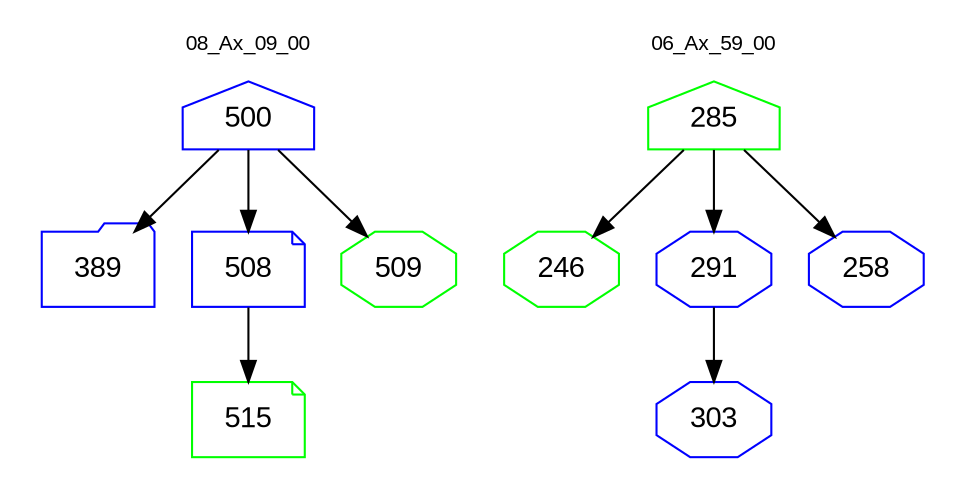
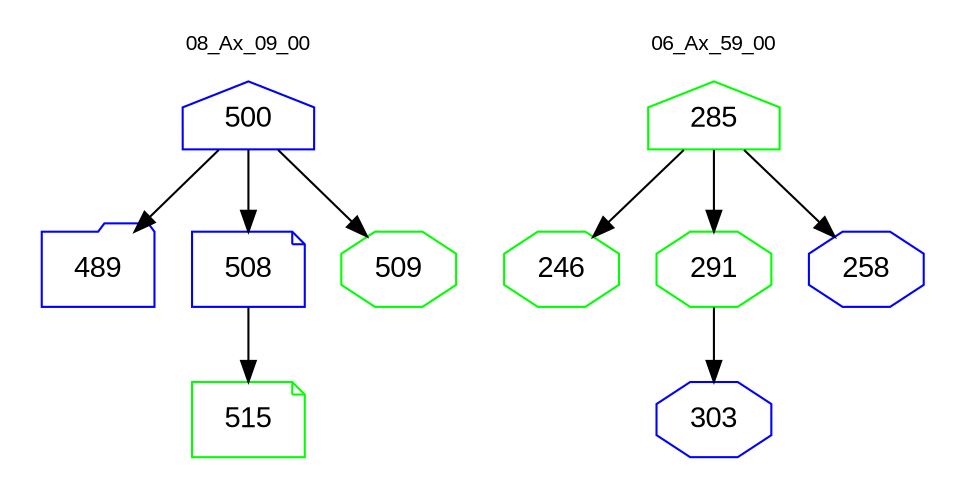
node "389": label "389" -> "489"
node "291": color blue -> green
